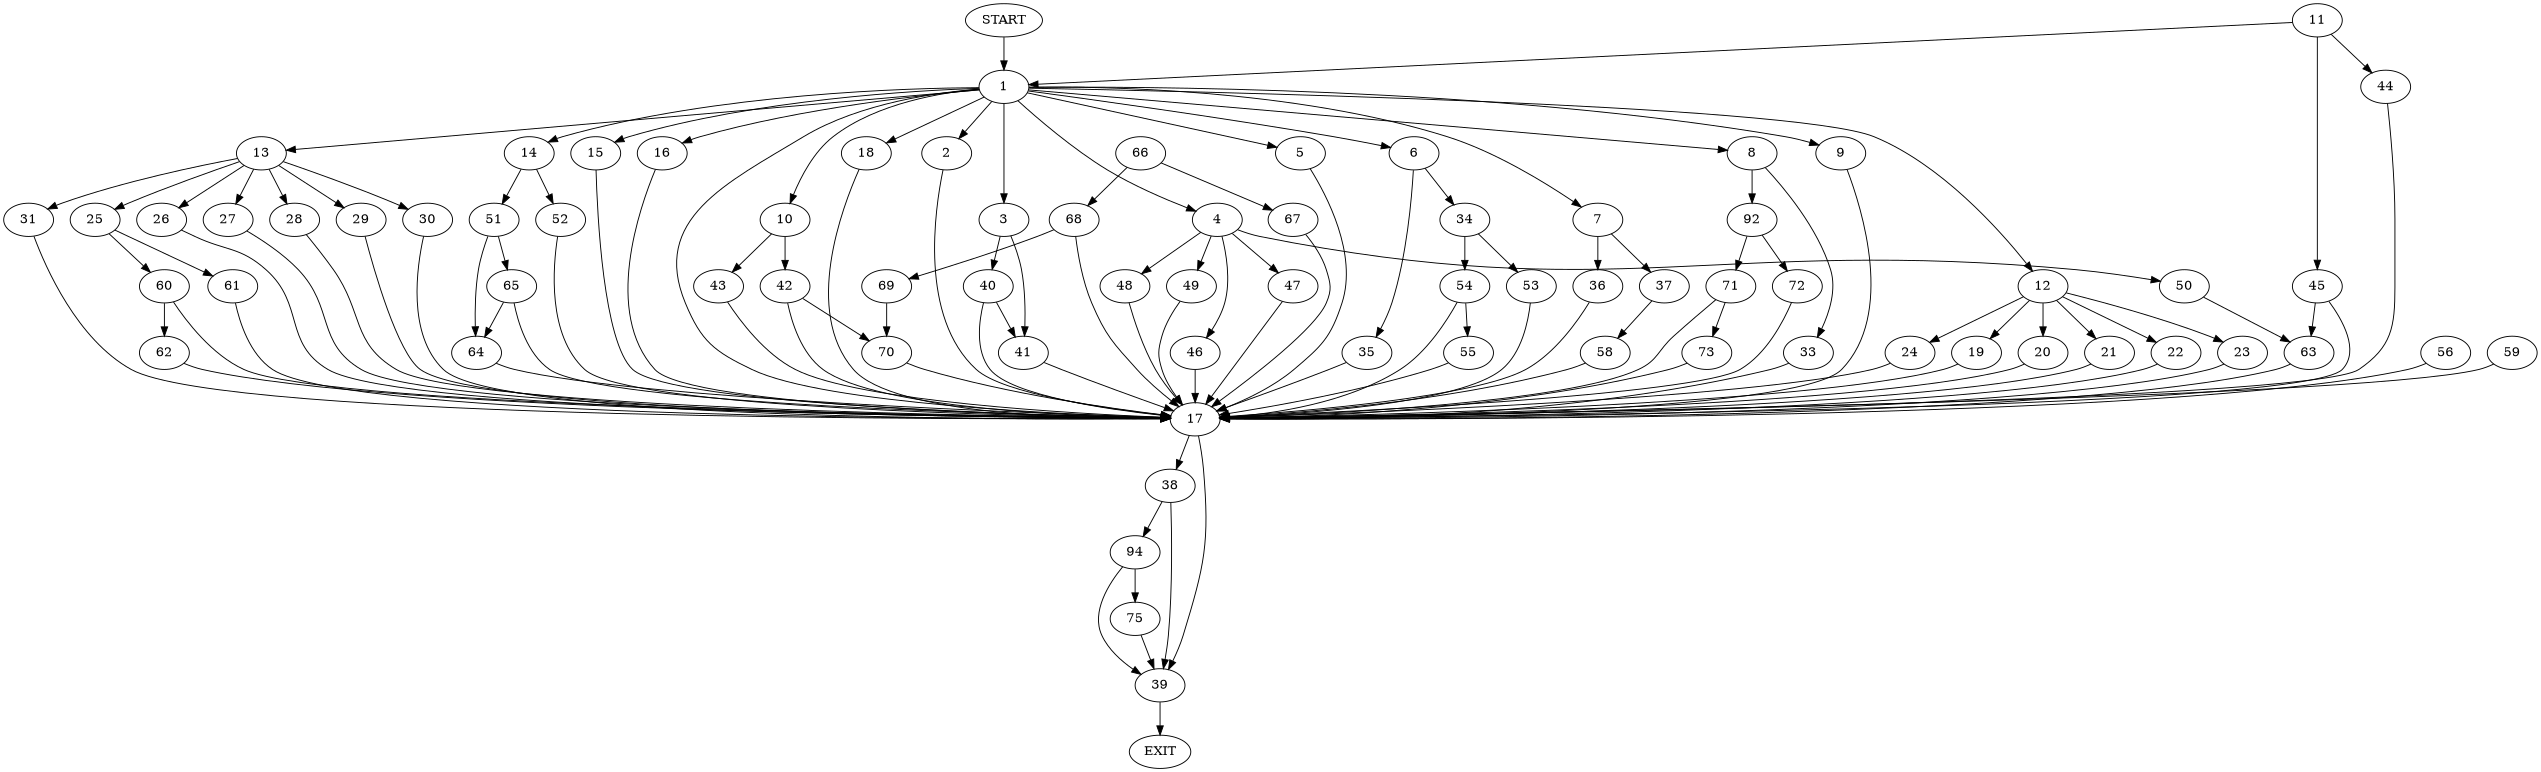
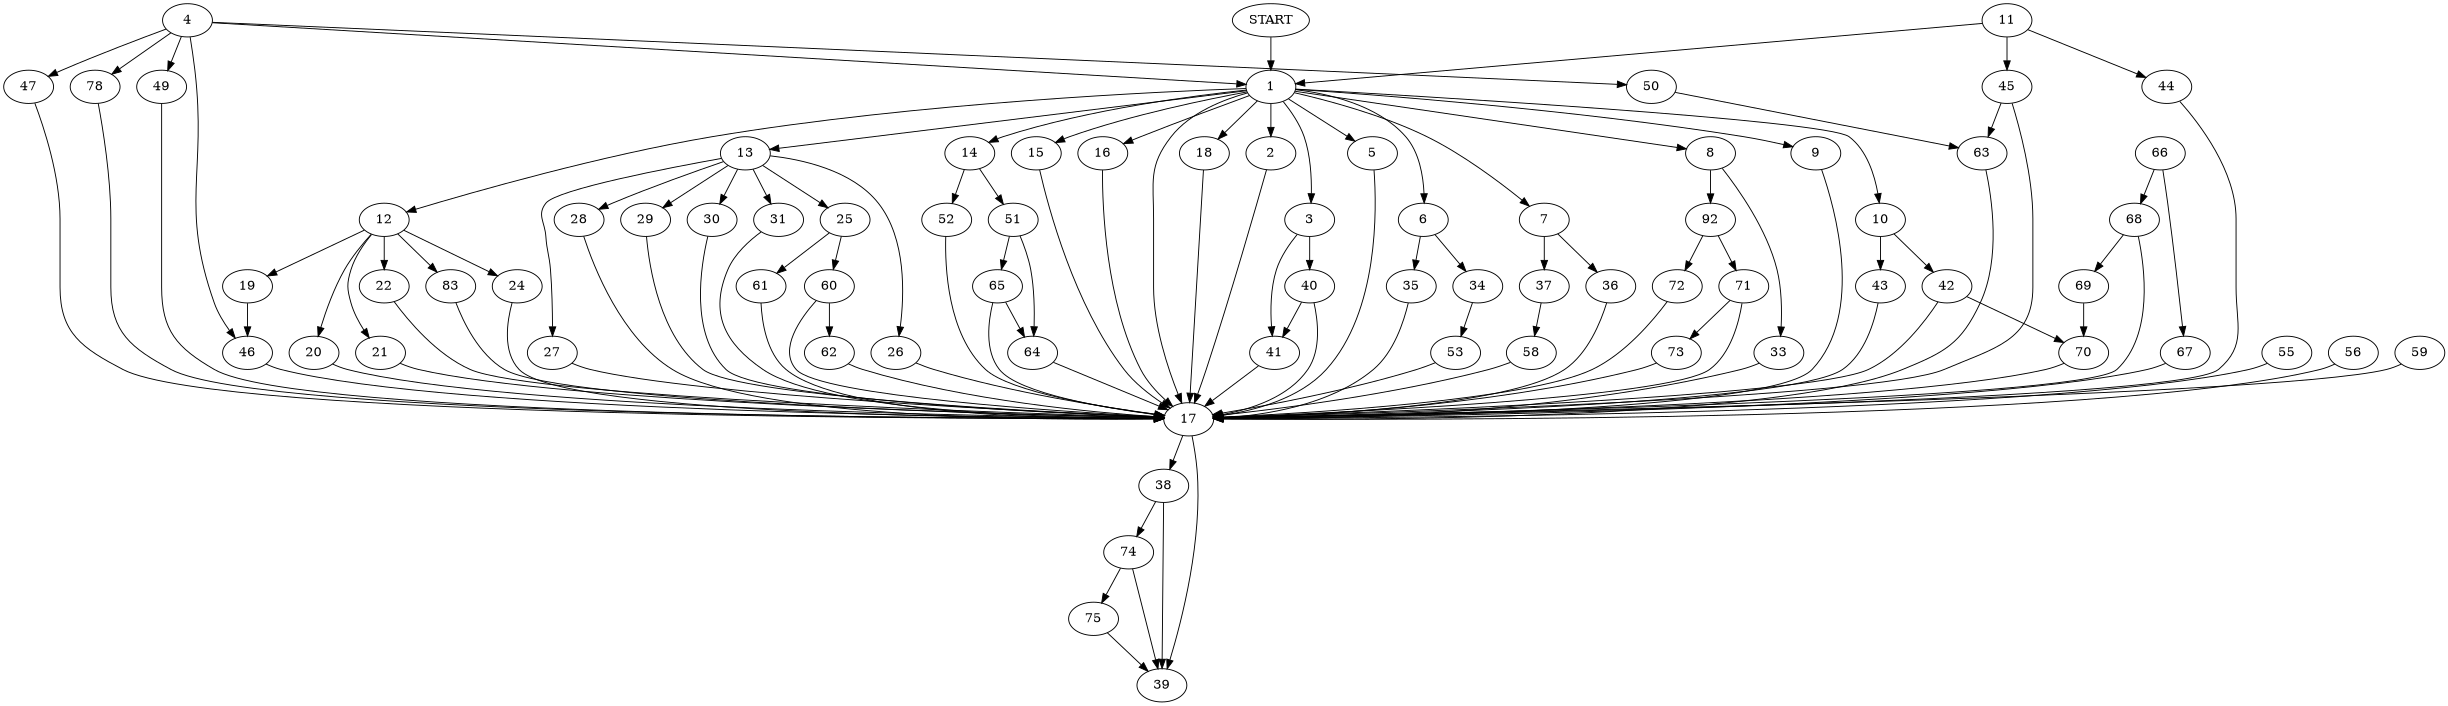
edge "1" -> "4": reversed
node "48": label "48" -> "78"
node "54": removed
node "23": label "23" -> "83"
edge "19" -> "17": now "19" -> "46"
node "94": label "94" -> "74"
node "EXIT": removed
